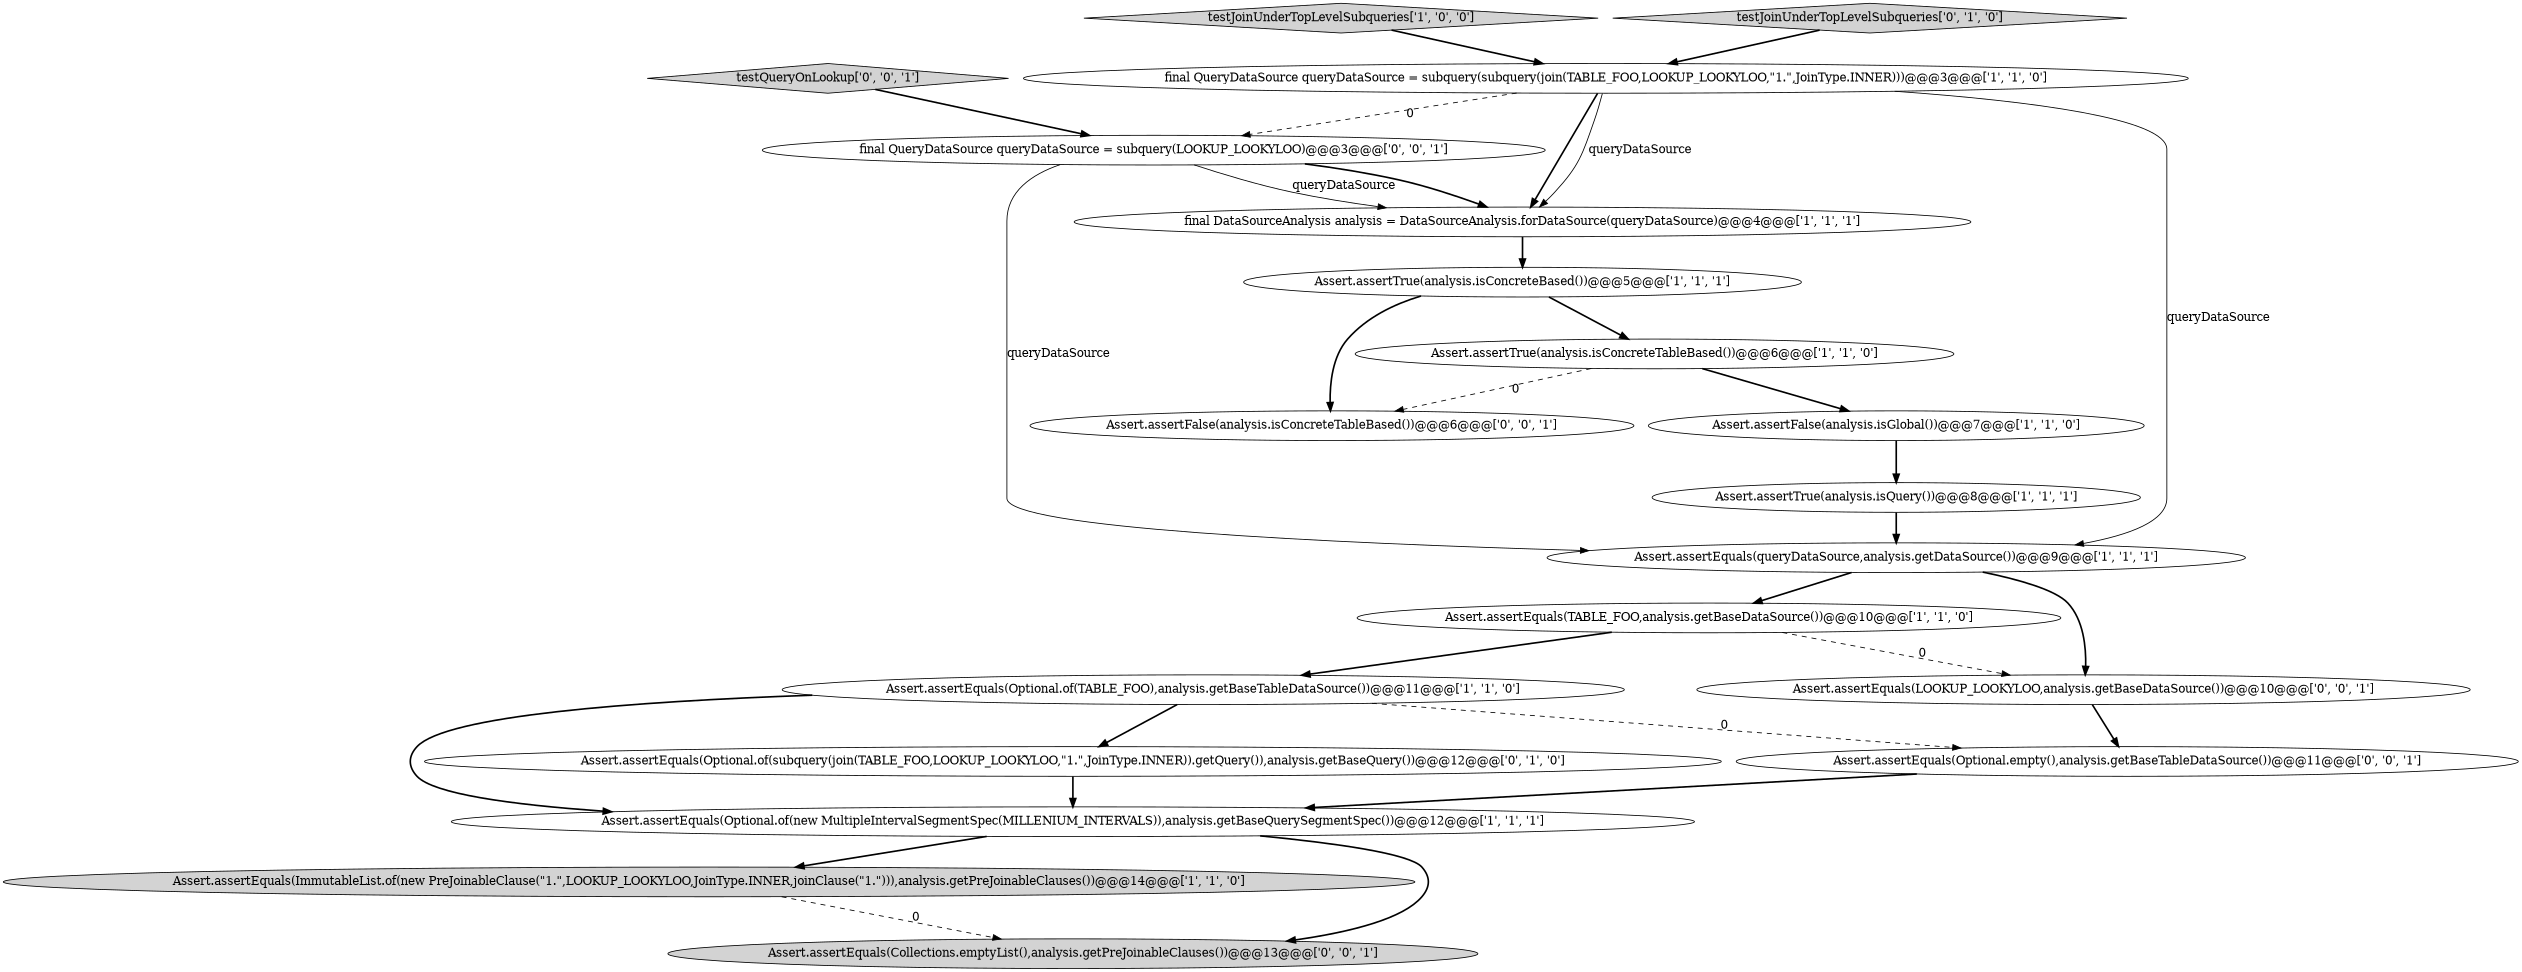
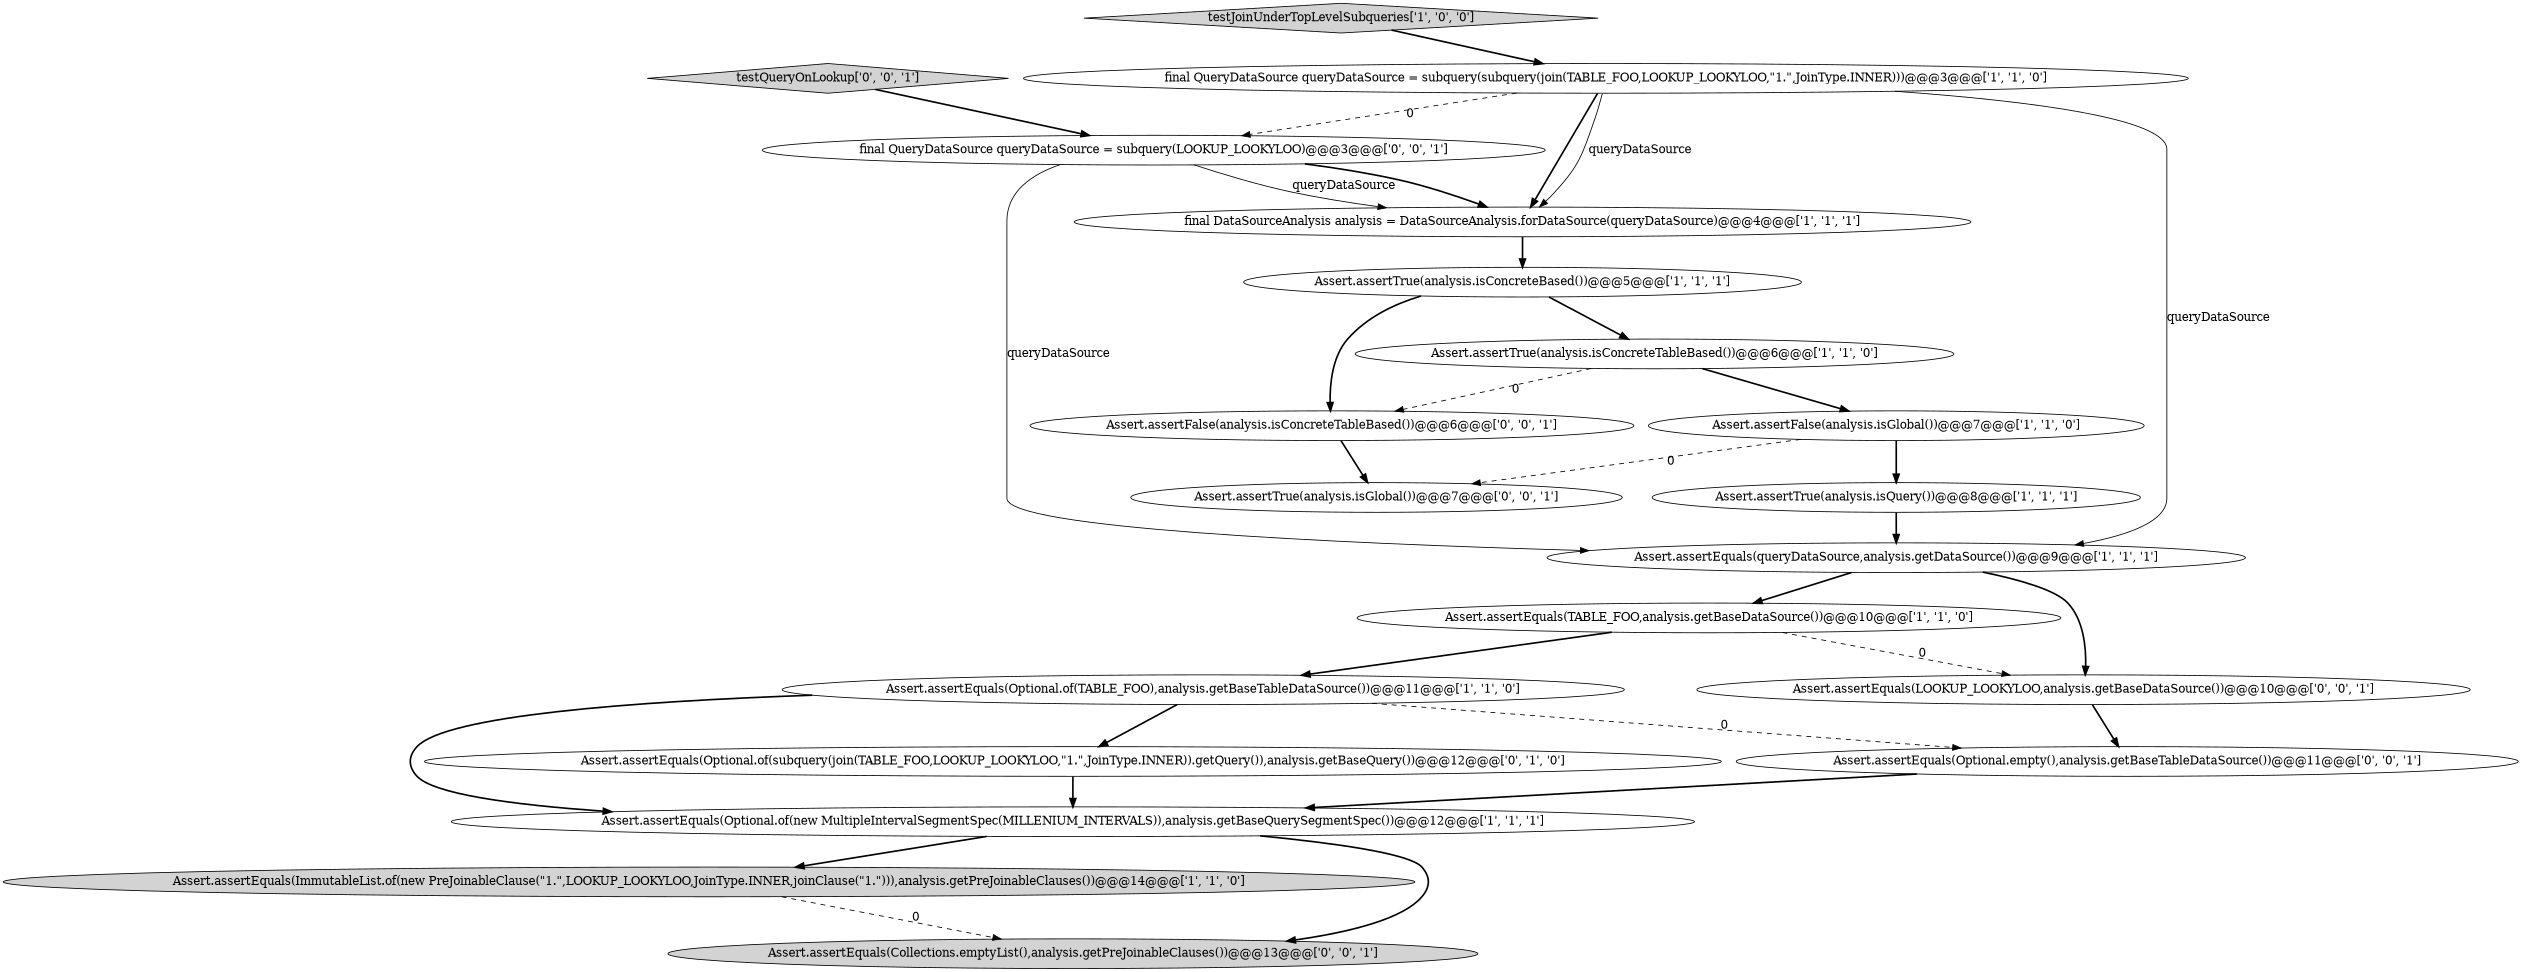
node "testJoinUnderTopLevelSubqueries['0', '1', '0']": removed
node "Assert.assertTrue(analysis.isGlobal())@@@7@@@['0', '0', '1']": added
